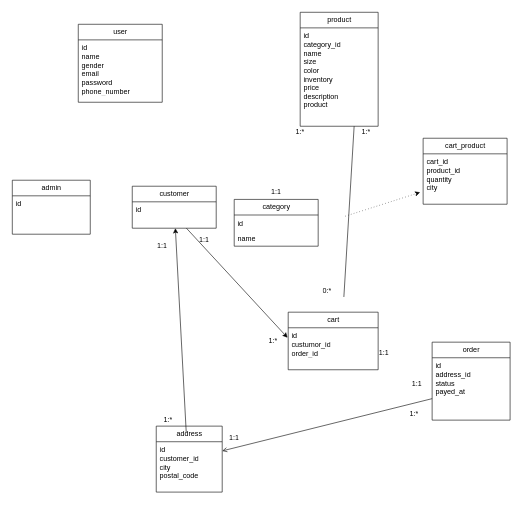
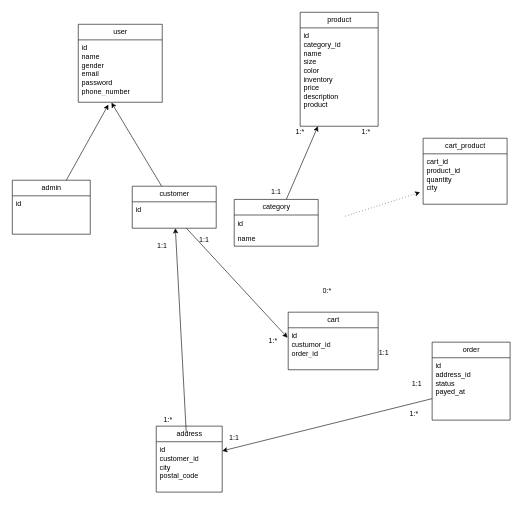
edge "admin" -> "id name gender email password phone_number": added
edge "customer" -> "id name gender email password phone_number": added
edge "category" -> "id category_id name size color inventory price description product": added
edge "id category_id name size color inventory price description product" -- "0:*": removed
edge "id address_id status payed_at" -> "address": arrowhead open -> classic
